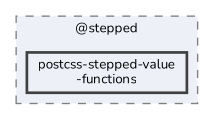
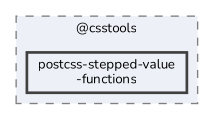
cluster "@stepped": label "@stepped" -> "@csstools"
